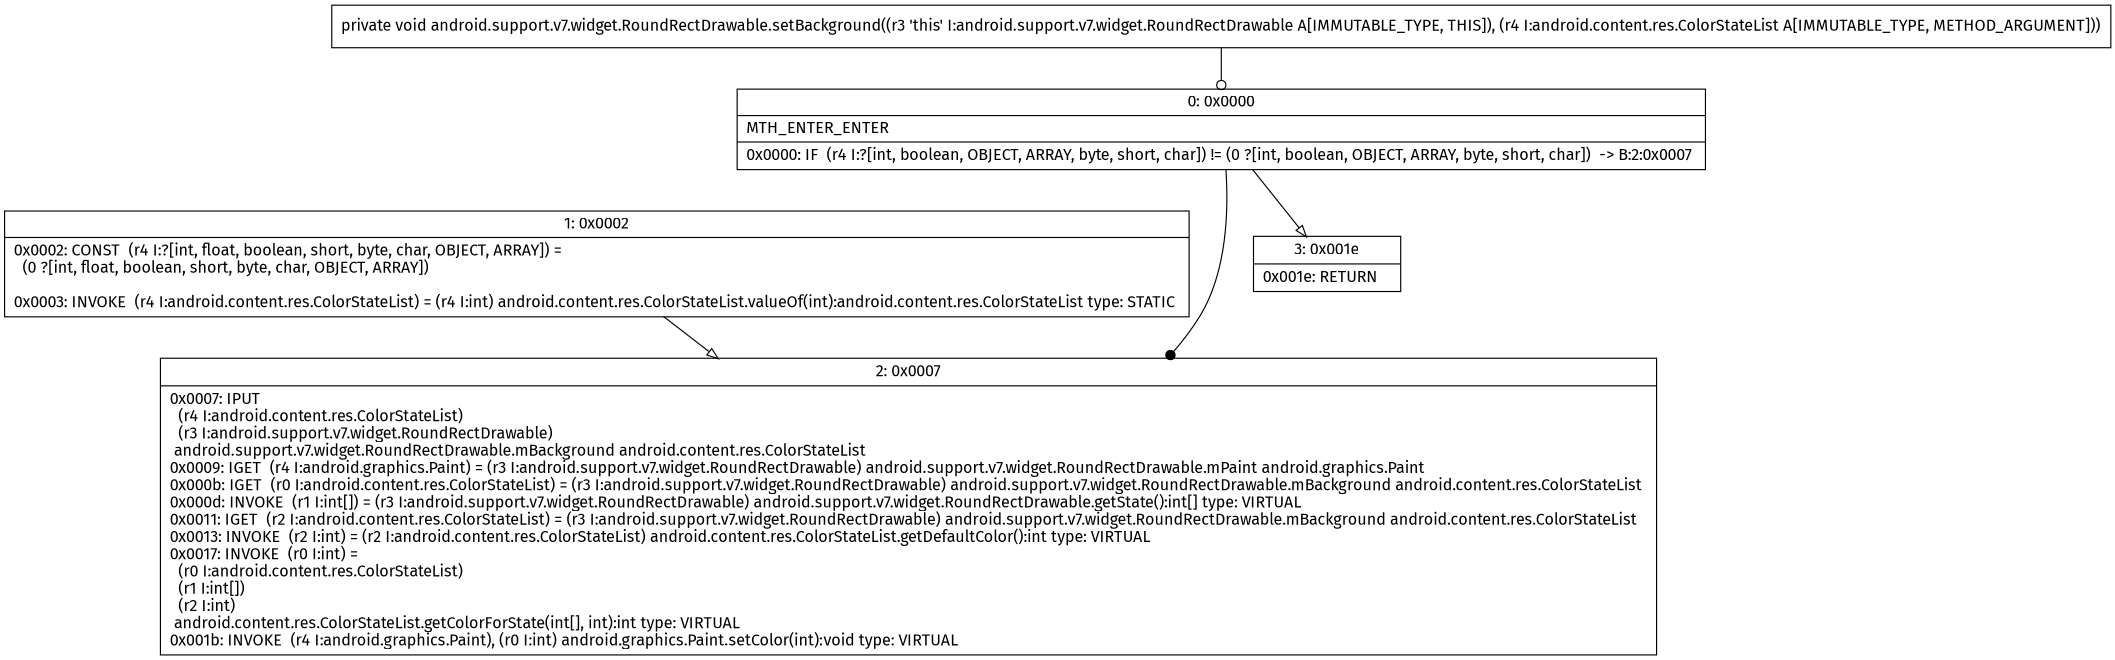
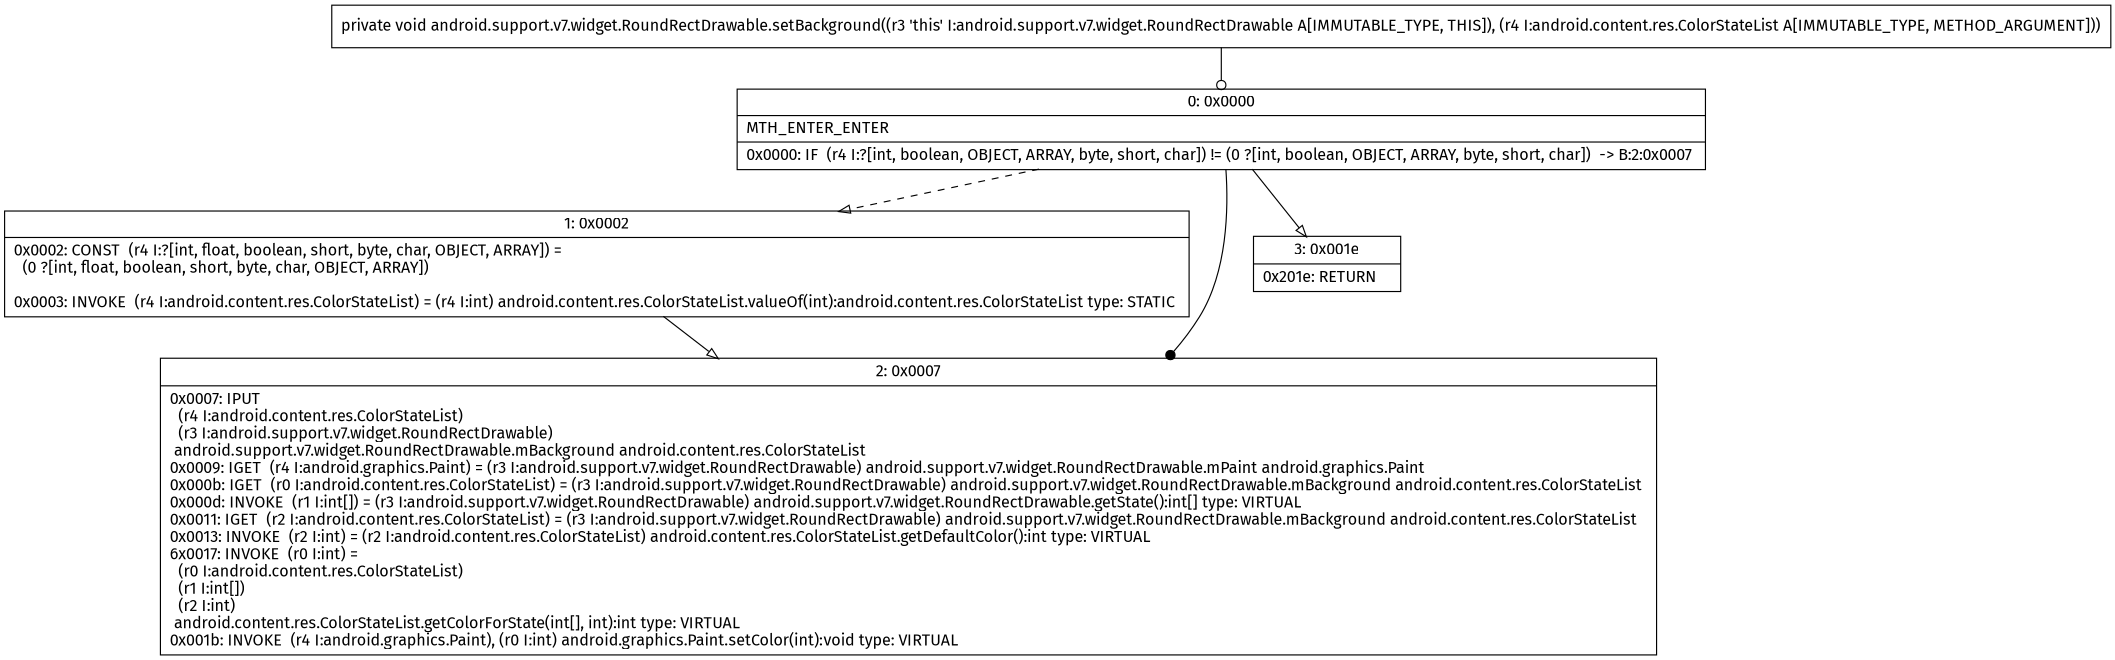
edge "0: 0x0000" -> "1: 0x0002": added
node "3: 0x001e": text "0x001e: RETURN" -> "0x201e: RETURN"
node "2: 0x0007": text "0x0017: INVOKE  (r0 I:int) =" -> "6x0017: INVOKE  (r0 I:int) ="
